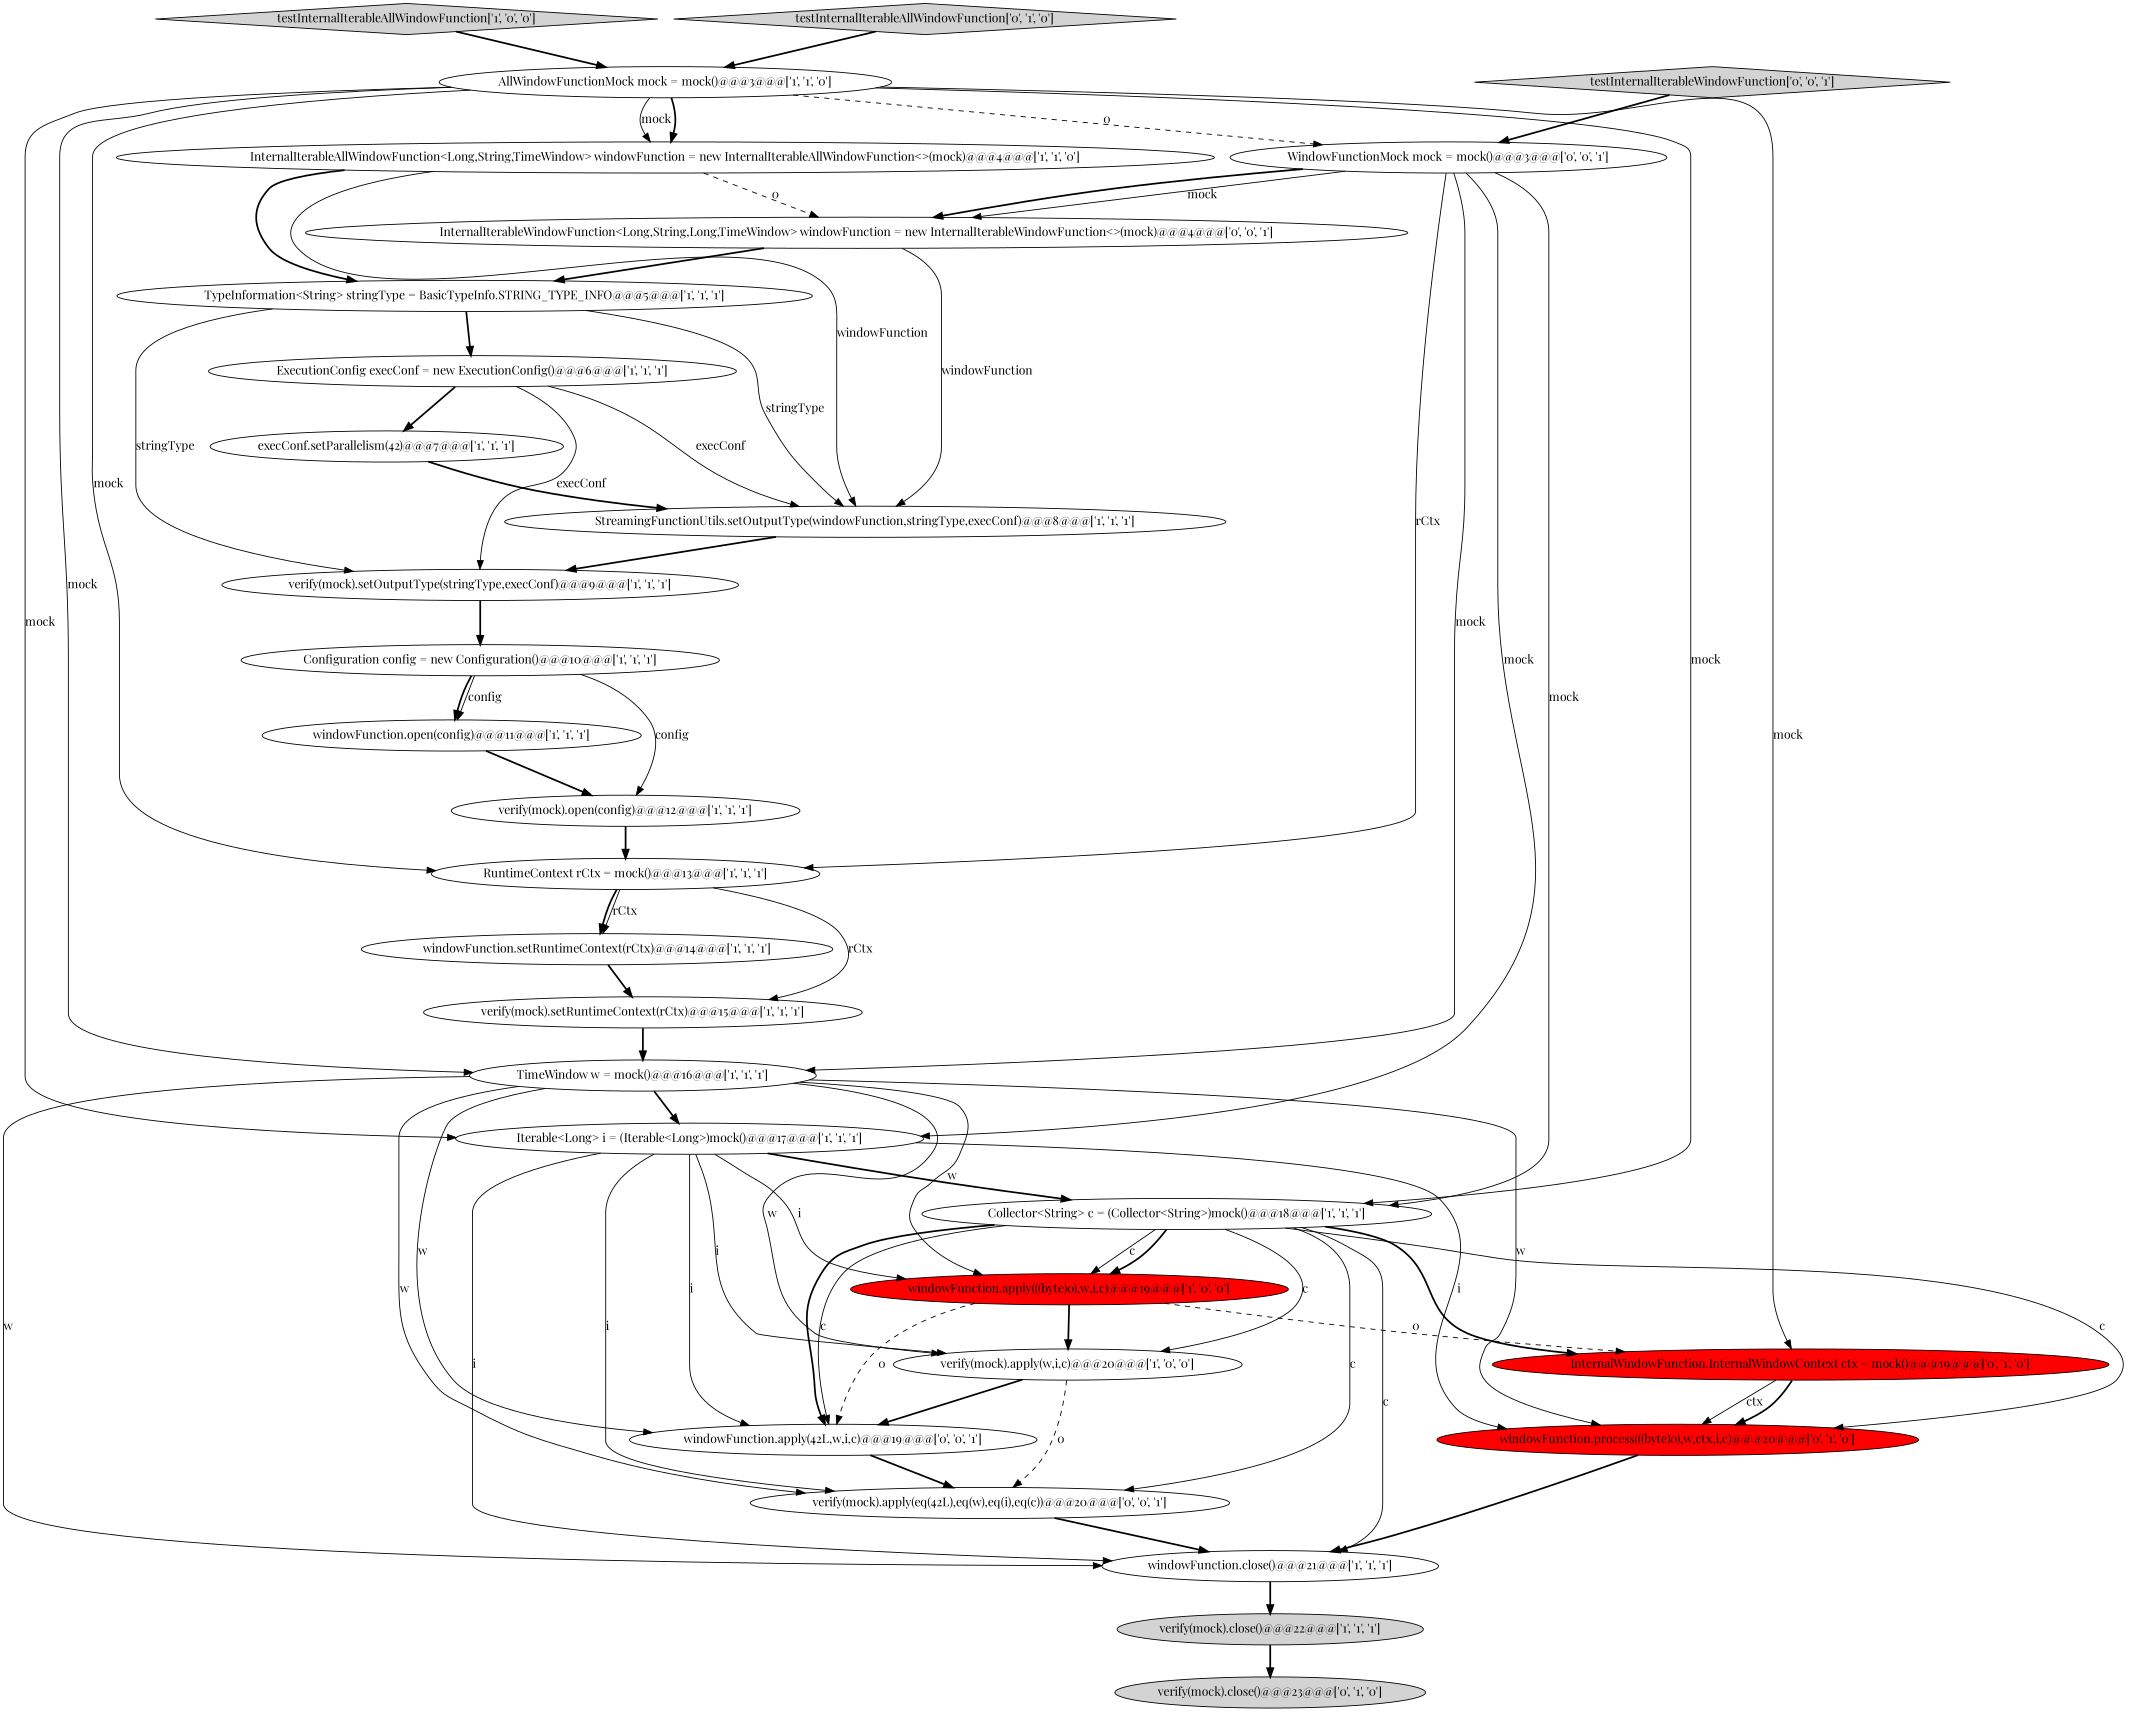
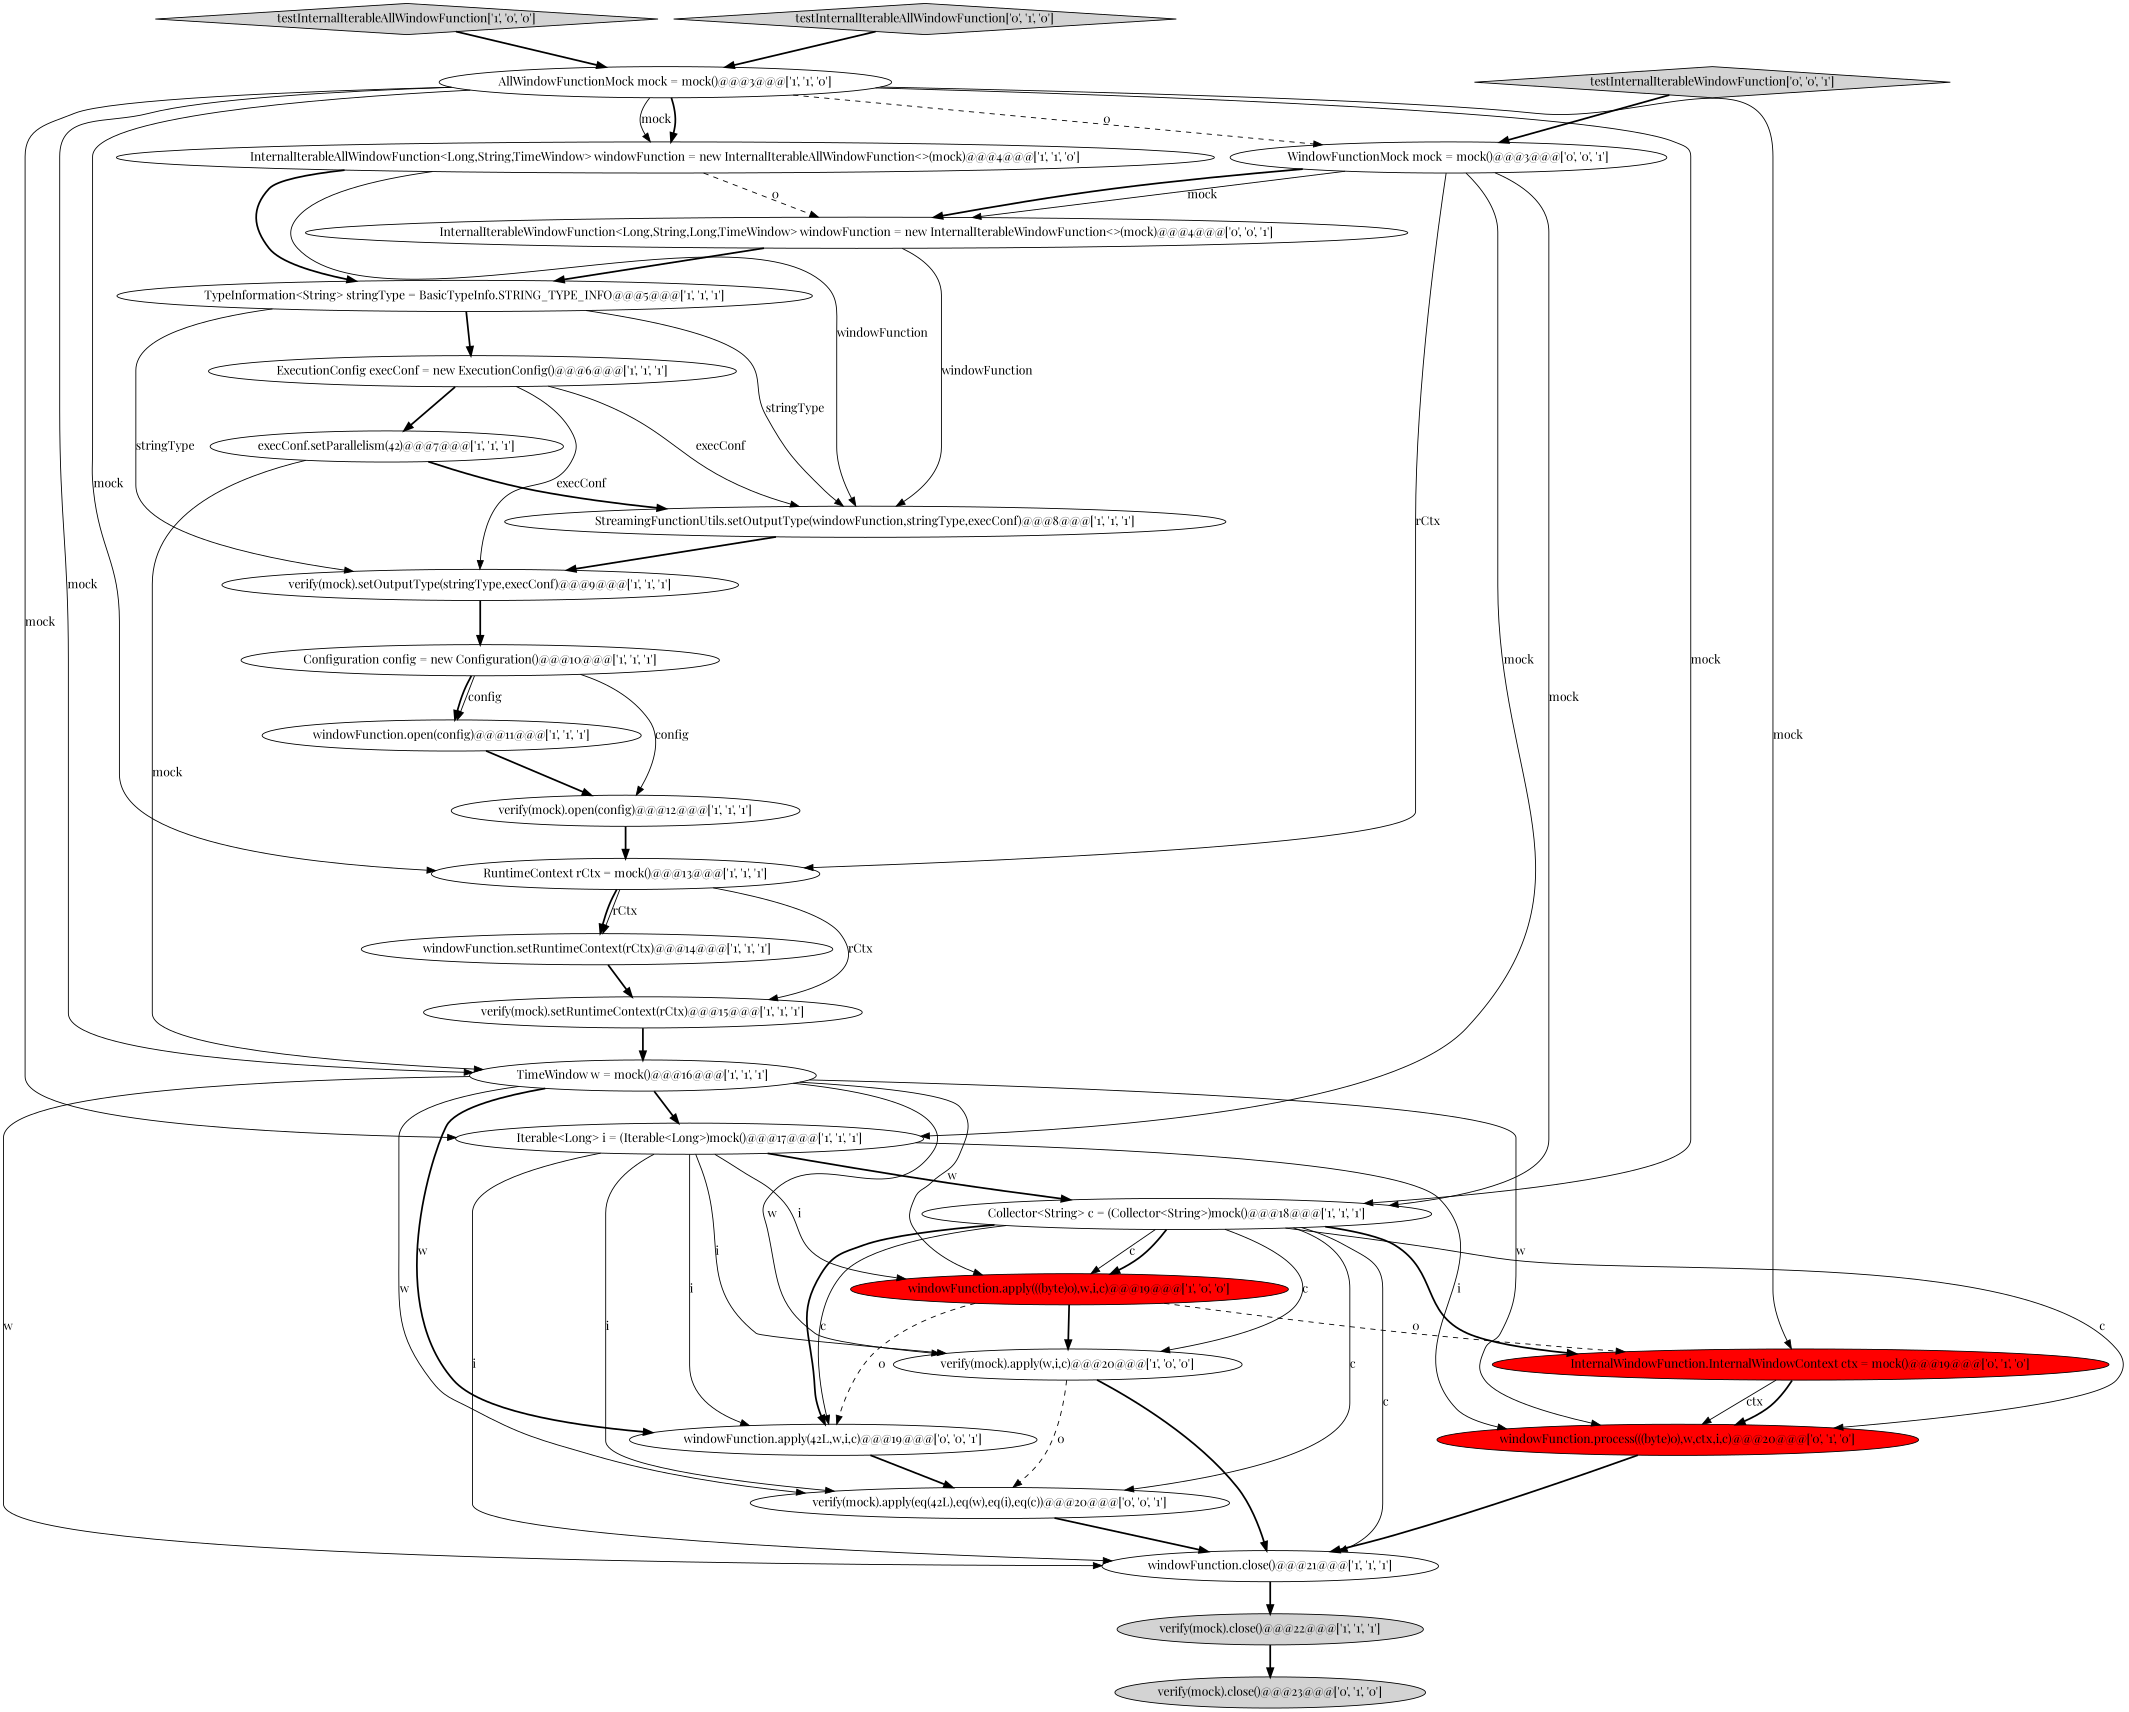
edge "WindowFunctionMock mock = mock()@@@3@@@['0', '0', '1']" -> "TimeWindow w = mock()@@@16@@@['1', '1', '1']": now "execConf.setParallelism(42)@@@7@@@['1', '1', '1']" -> "TimeWindow w = mock()@@@16@@@['1', '1', '1']"
edge "TimeWindow w = mock()@@@16@@@['1', '1', '1']" -> "windowFunction.apply(42L,w,i,c)@@@19@@@['0', '0', '1']": style solid -> bold
edge "verify(mock).apply(w,i,c)@@@20@@@['1', '0', '0']" -> "windowFunction.apply(42L,w,i,c)@@@19@@@['0', '0', '1']": now "verify(mock).apply(w,i,c)@@@20@@@['1', '0', '0']" -> "windowFunction.close()@@@21@@@['1', '1', '1']"
